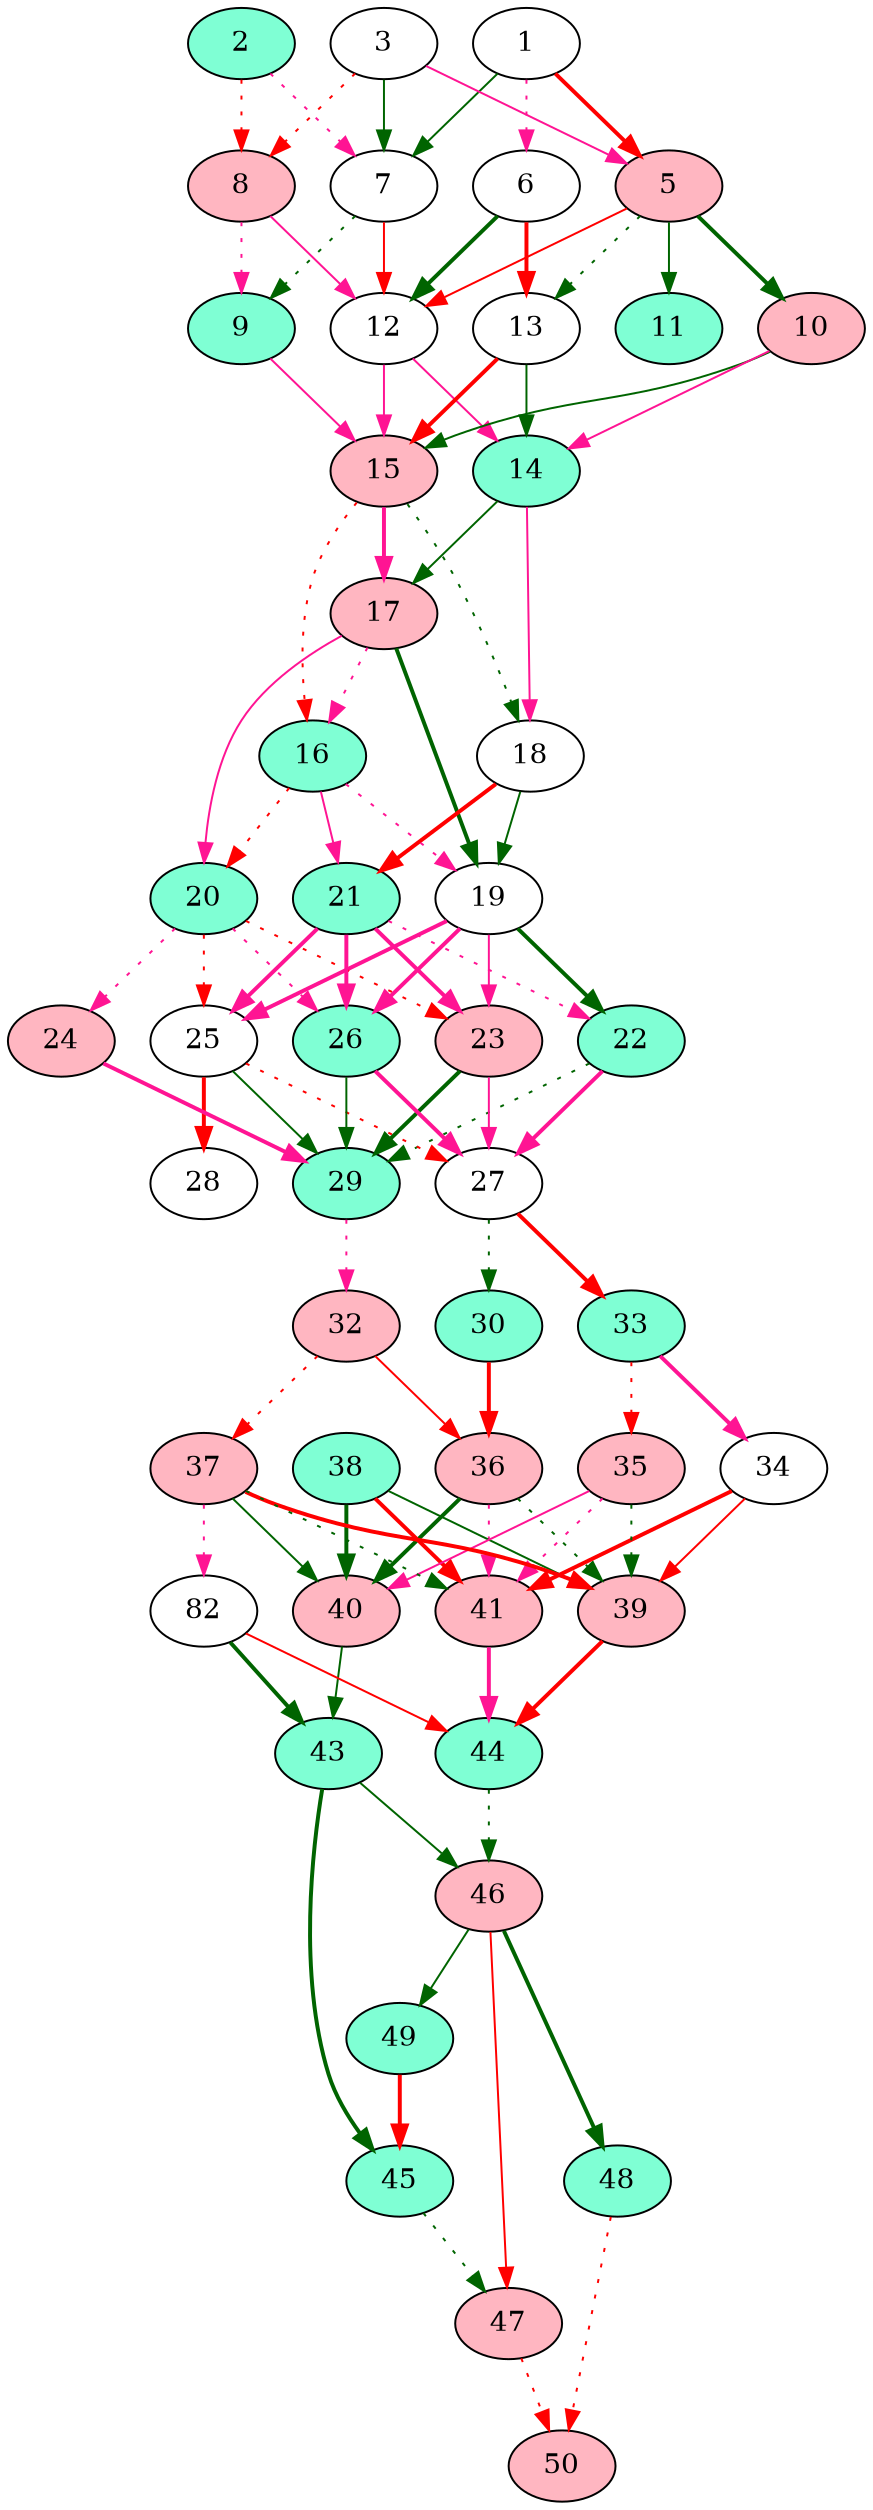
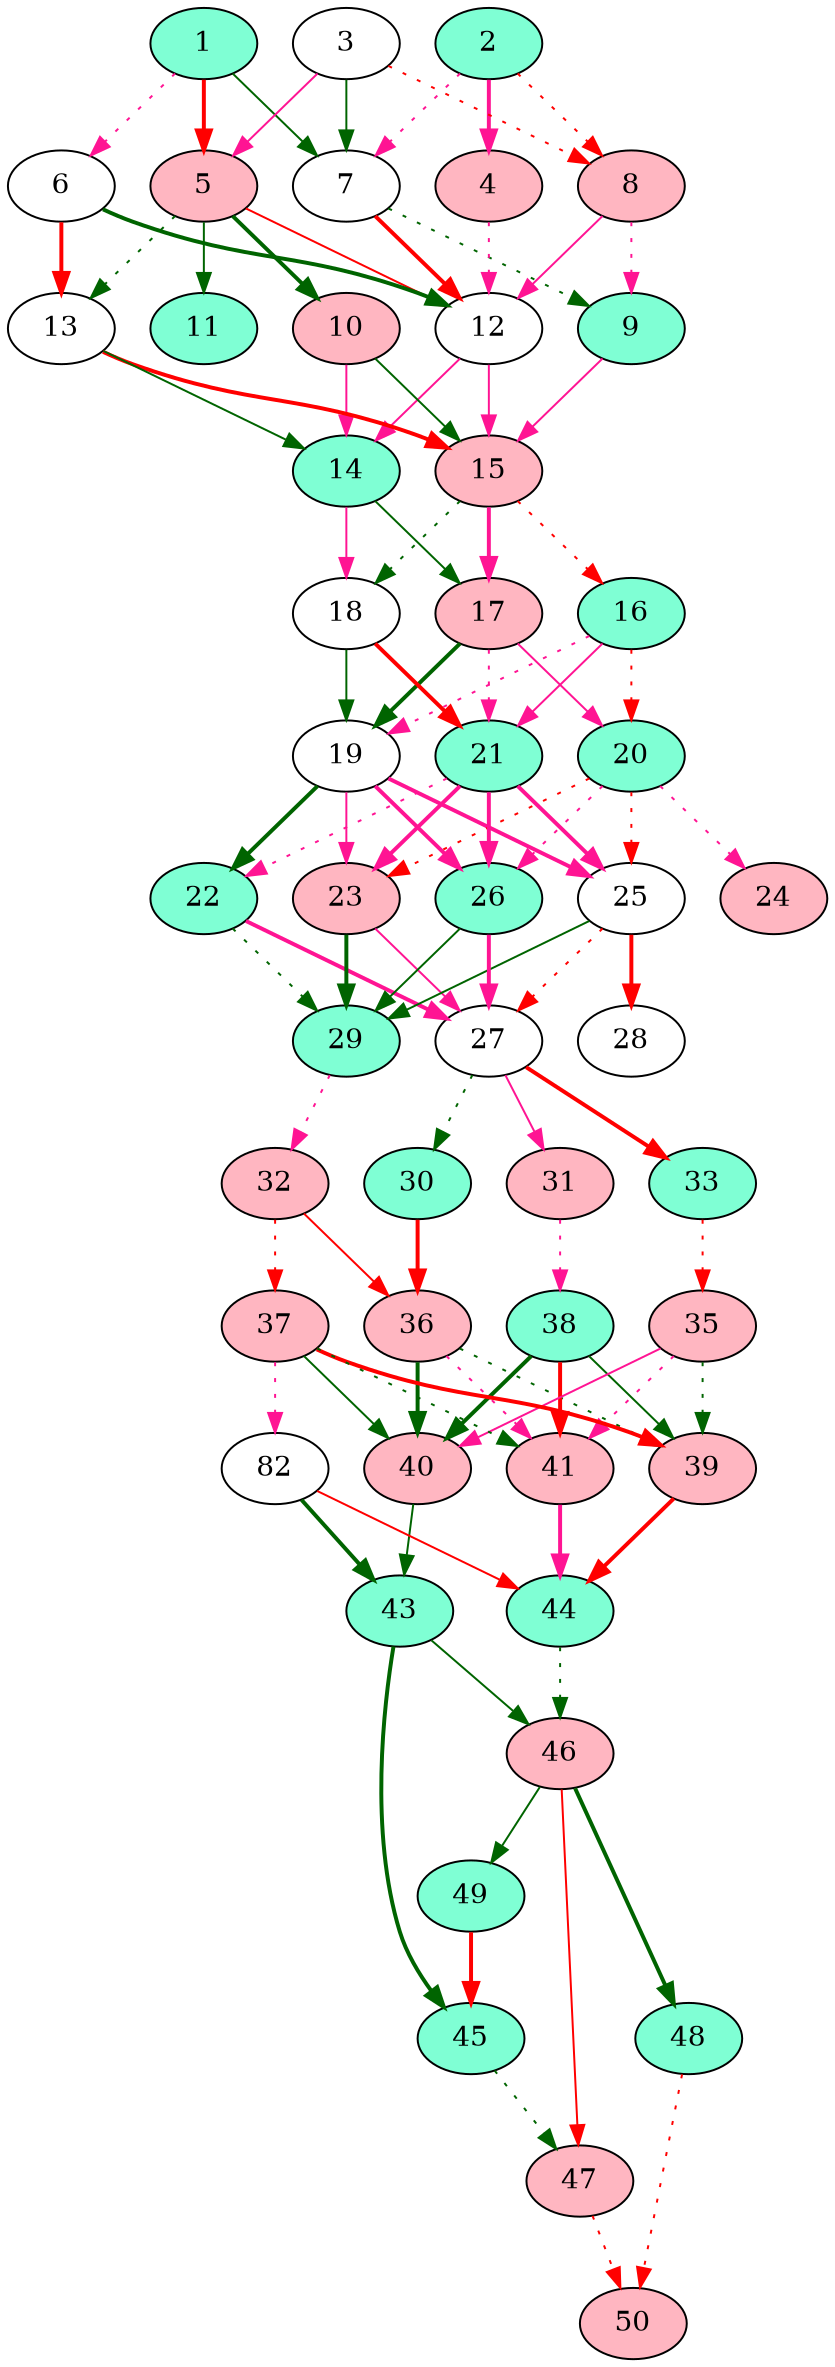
node "1": fillcolor white -> aquamarine
node "4": added
edge "7" -> "12": style solid -> bold
edge "17" -> "16": now "17" -> "21"
edge "24" -> "29": removed
node "31": added
node "34": removed
